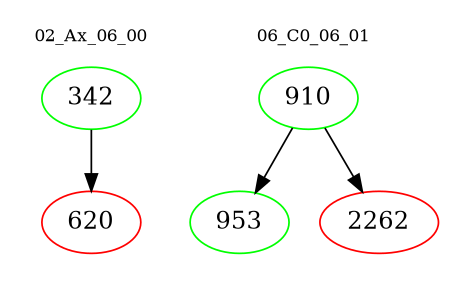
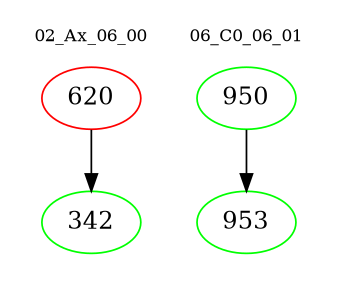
node "910": label "910" -> "950"
edge "342" -> "620": reversed
node "2262": removed
